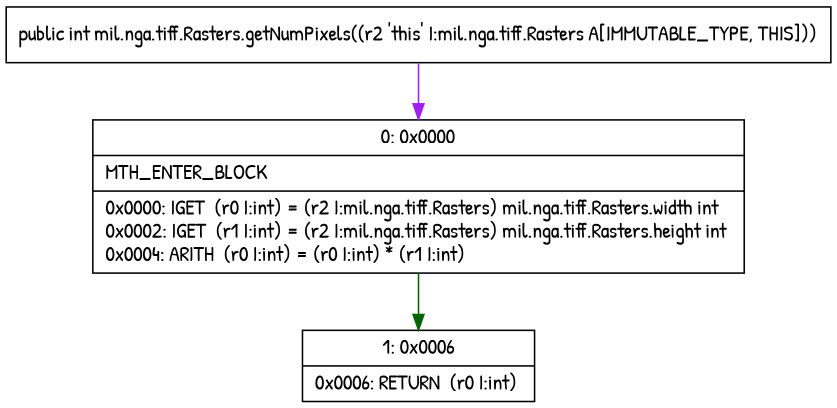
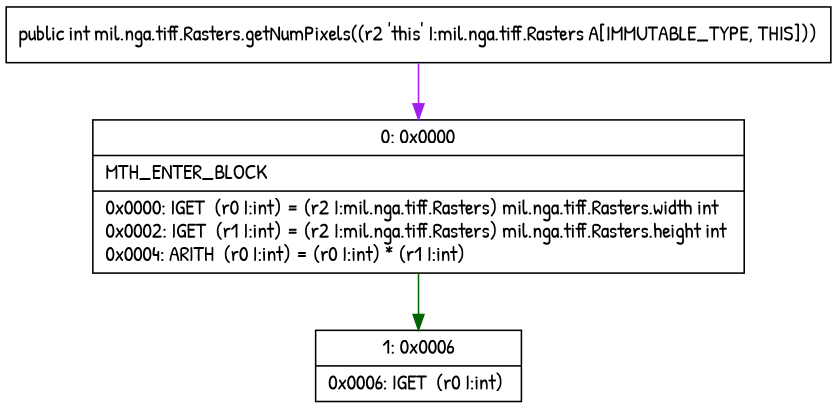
node "1: 0x0006": text "0x0006: RETURN  (r0 I:int)" -> "0x0006: IGET  (r0 I:int)"
